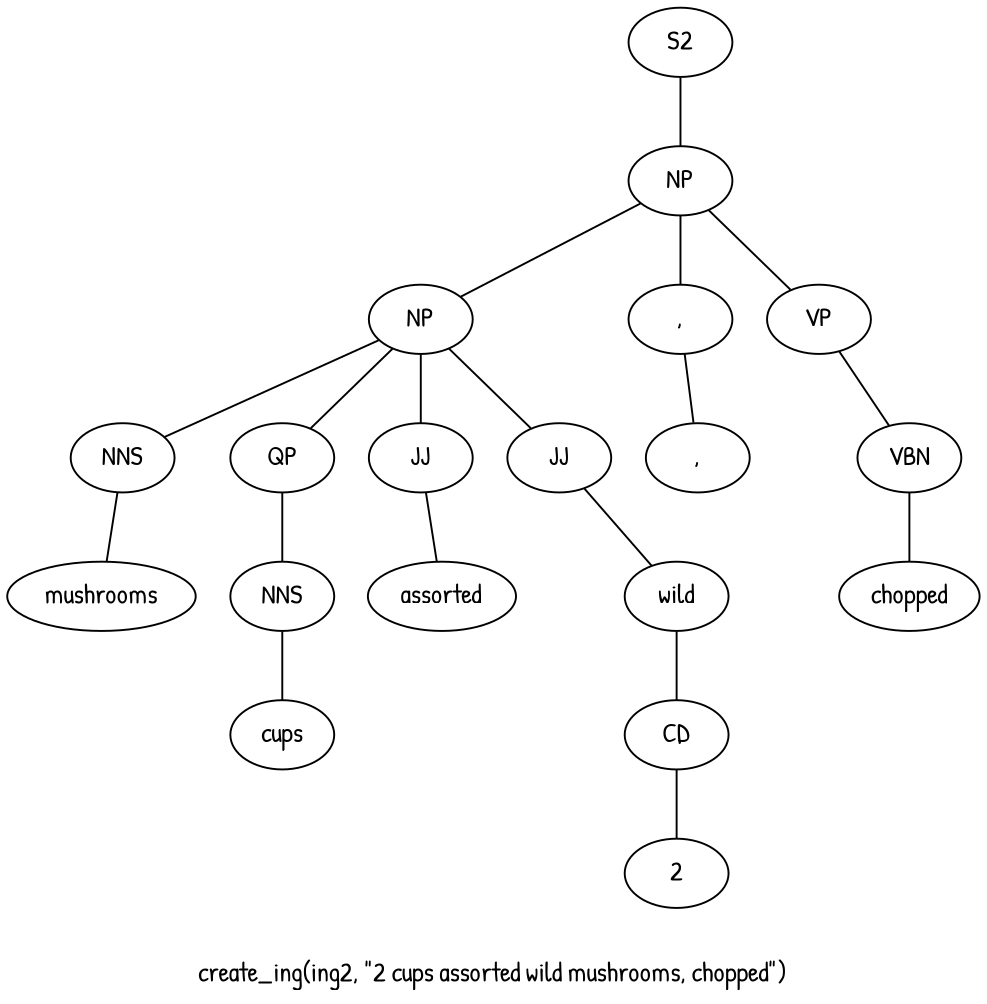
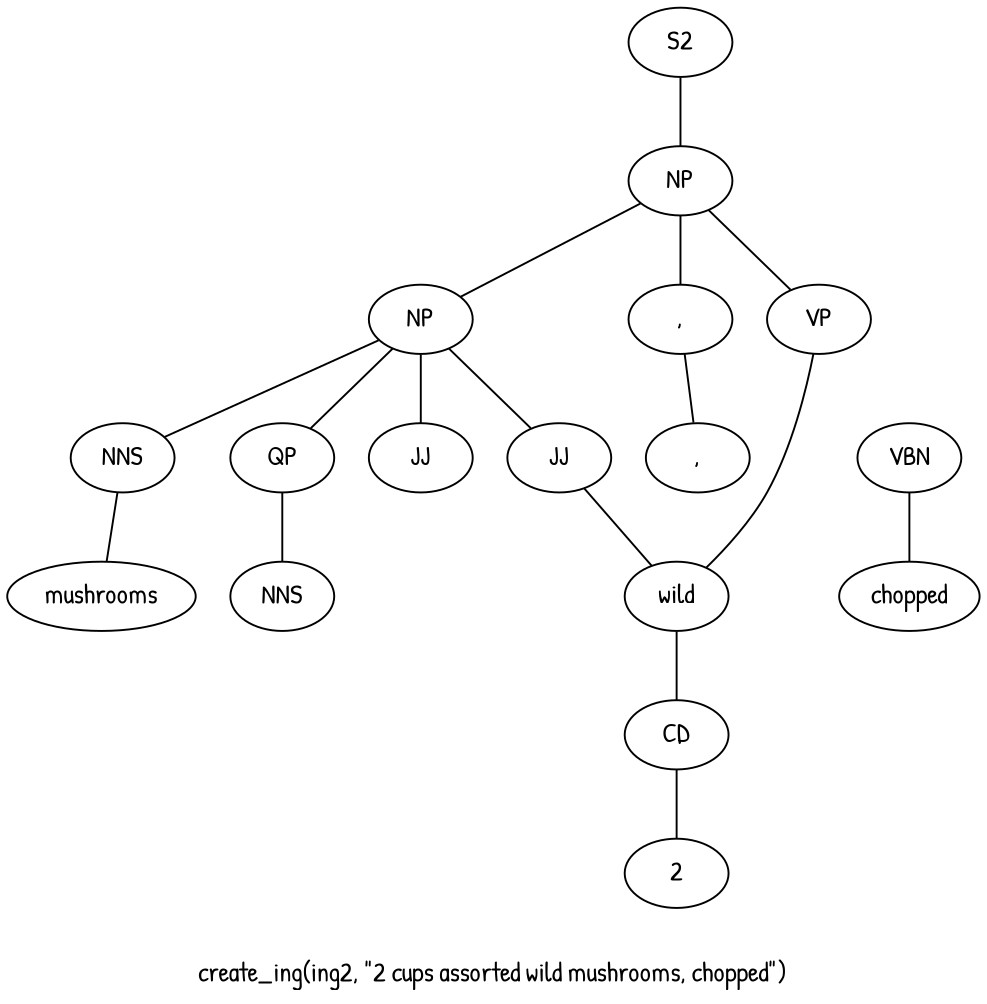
edge "VP" -- "VBN": now "VP" -- "wild"
node "assorted": removed
node "cups": removed
